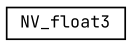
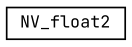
node "NV_float3": label "NV_float3" -> "NV_float2"
